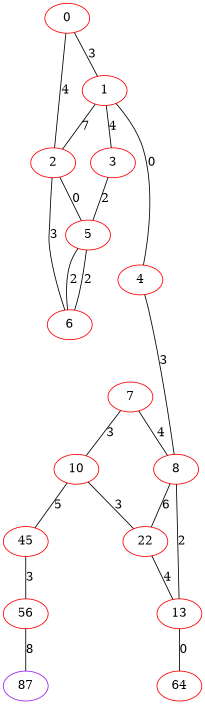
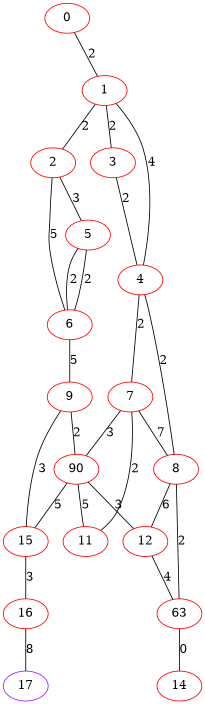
edge "0" -- "1": label "3" -> "2"
edge "0" -- "2": removed, label "4"
edge "1" -- "2": label "7" -> "2"
edge "1" -- "3": label "4" -> "2"
edge "1" -- "4": label "0" -> "4"
edge "2" -- "5": label "0" -> "3"
edge "3" -- "5": now "3" -- "4"
edge "2" -- "6": label "3" -> "5"
edge "4" -- "7": added, label "2"
edge "4" -- "8": label "3" -> "2"
node "9": added
edge "7" -- "8": label "4" -> "7"
node "10": label "10" -> "90"
node "45": label "45" -> "15"
node "11": added
node "22": label "22" -> "12"
node "56": label "56" -> "16"
node "13": label "13" -> "63"
node "87": label "87" -> "17"
node "64": label "64" -> "14"
